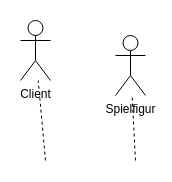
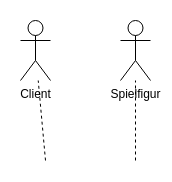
node "Spielfigur": moved (131, 66) -> (136, 51)
